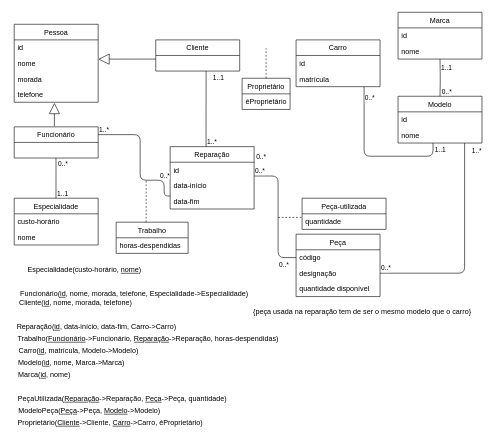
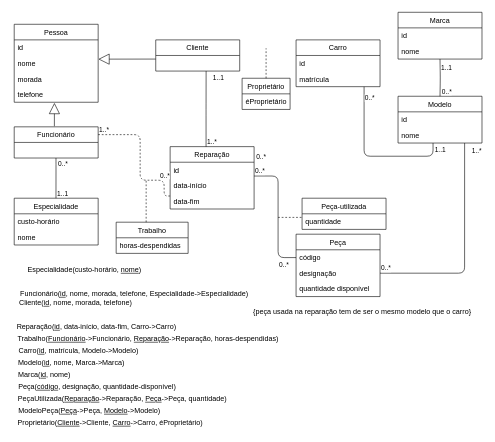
edge "Funcionário" -- "data-fim": style solid -> dashed
node "Peça(código, designação, quantidade-disponível)": added
